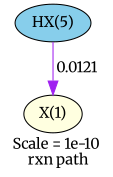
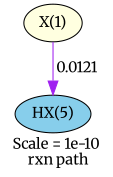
edge "HX(5)" -> "X(1)": reversed
